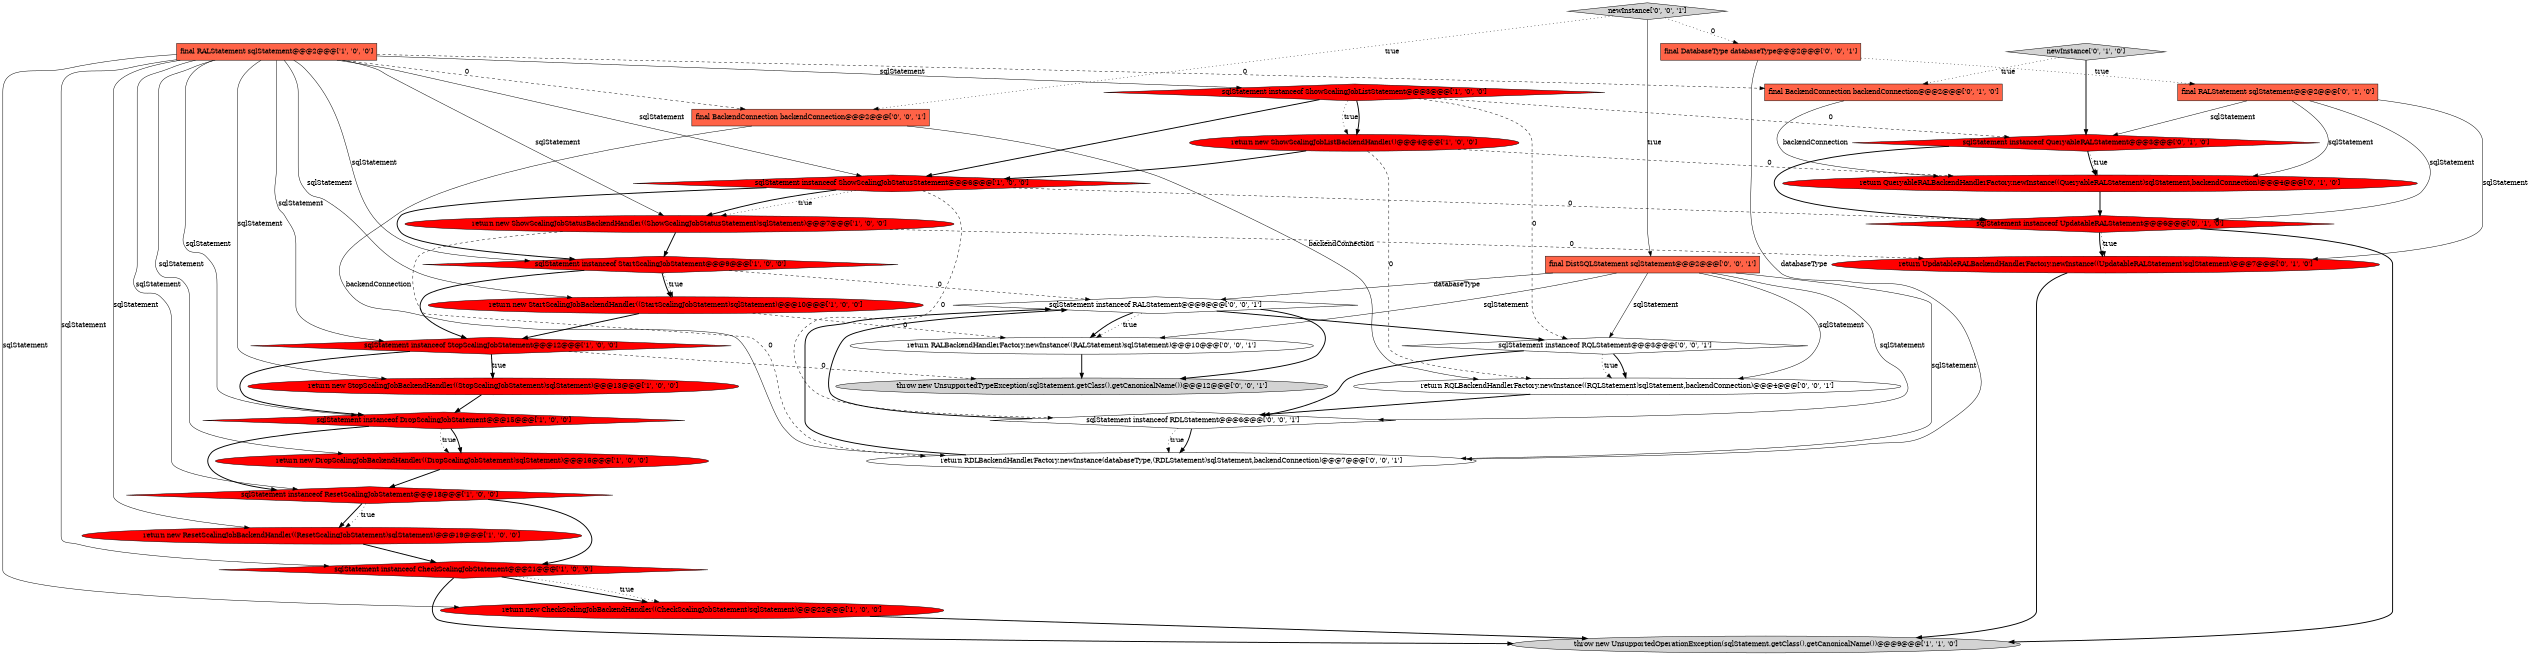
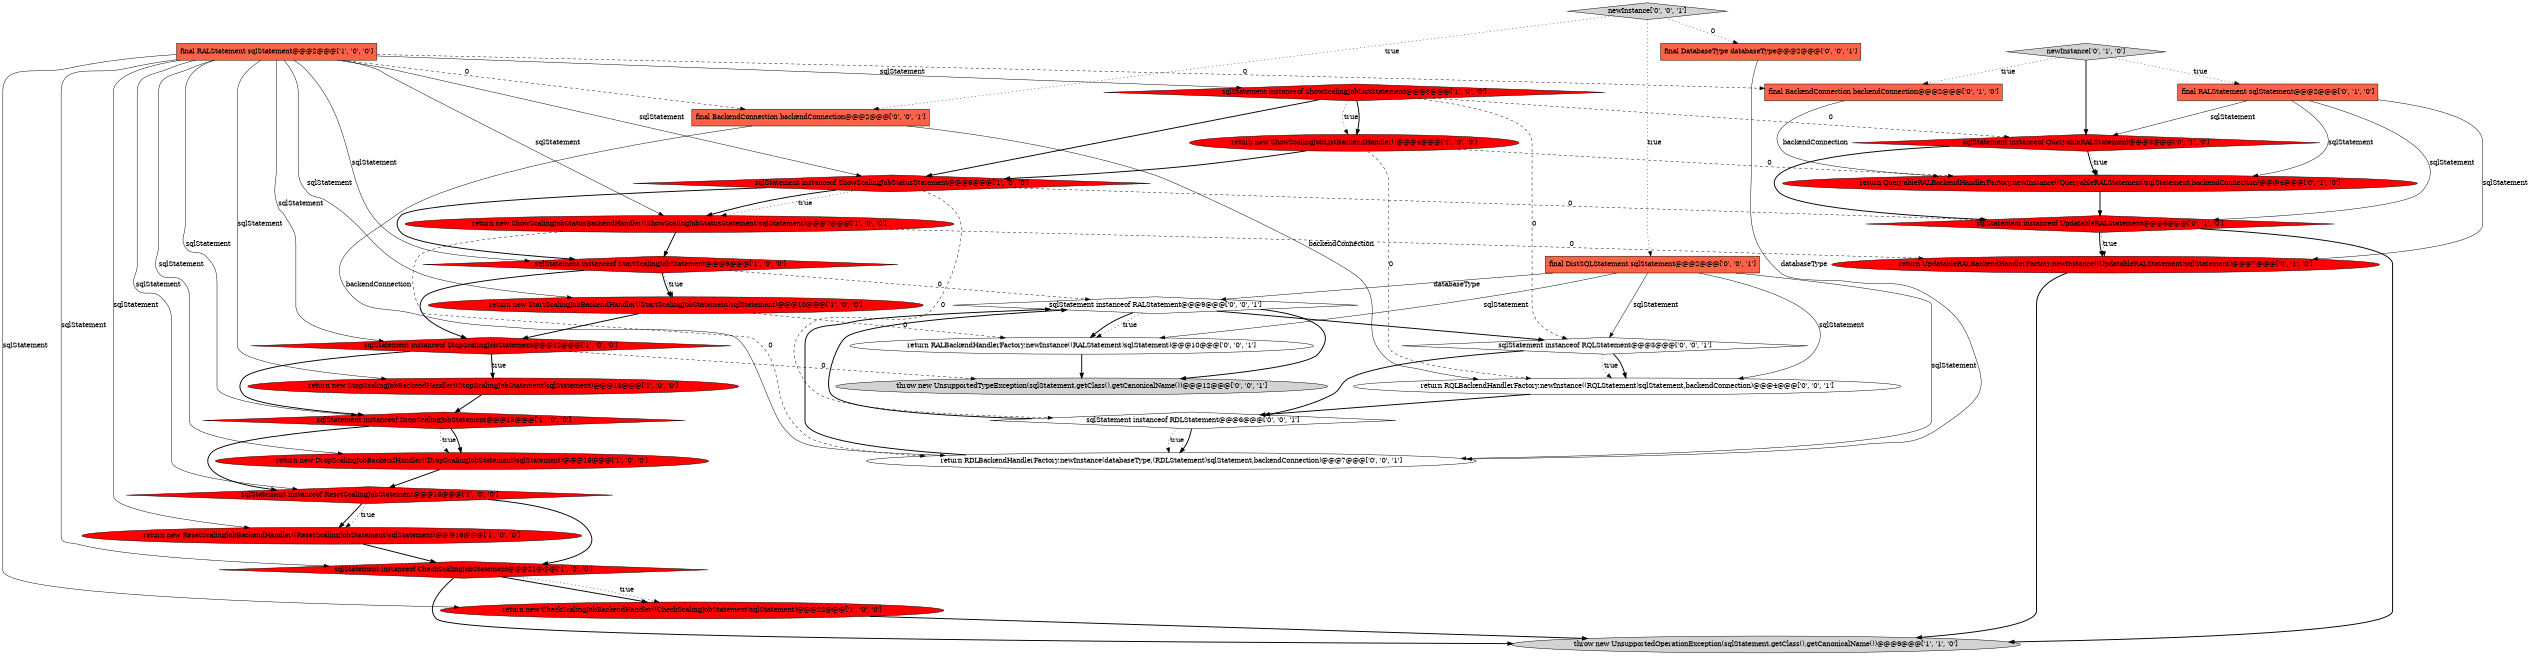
edge "final DatabaseType databaseType@@@2@@@['0', '0', '1']" -> "final RALStatement sqlStatement@@@2@@@['0', '1', '0']": now "newInstance['0', '1', '0']" -> "final RALStatement sqlStatement@@@2@@@['0', '1', '0']"
edge "newInstance['0', '0', '1']" -> "final DistSQLStatement sqlStatement@@@2@@@['0', '0', '1']": style solid -> dotted
edge "final DistSQLStatement sqlStatement@@@2@@@['0', '0', '1']" -> "sqlStatement instanceof RDLStatement@@@6@@@['0', '0', '1']": removed, label "sqlStatement"
